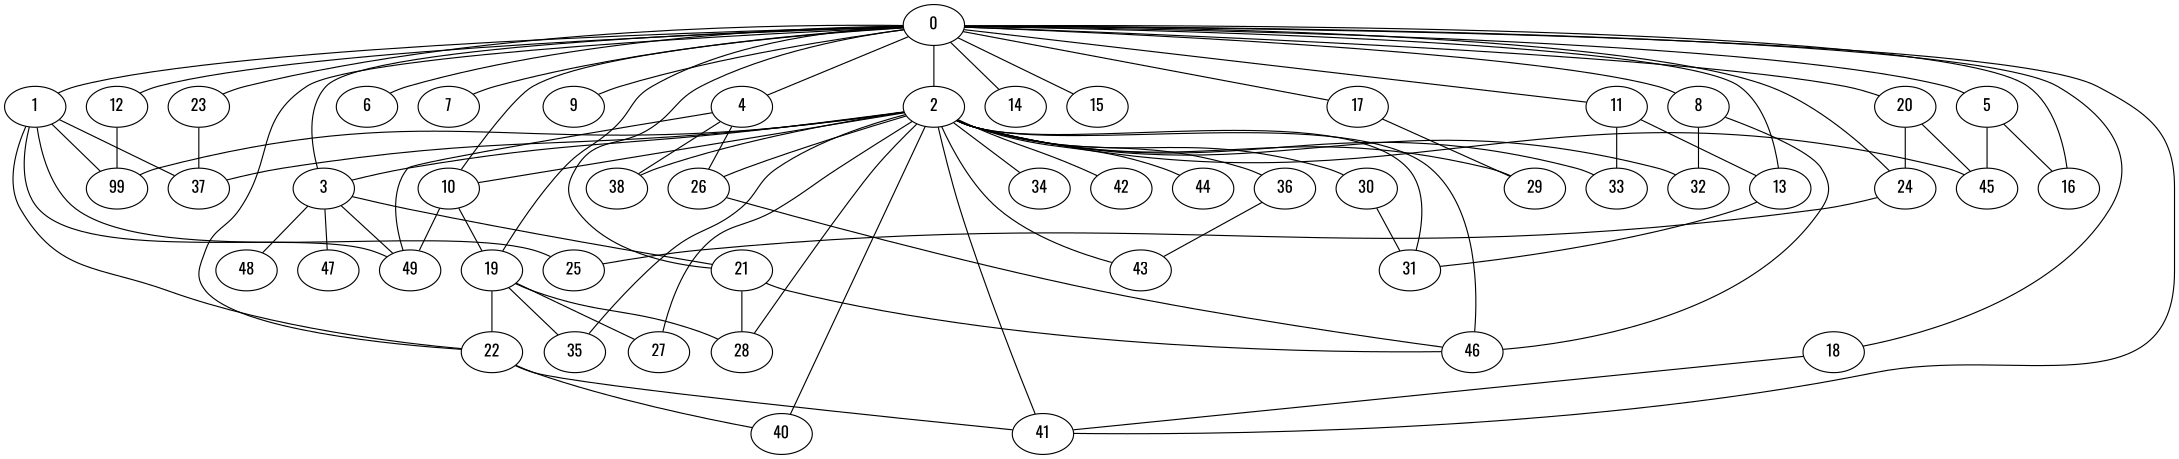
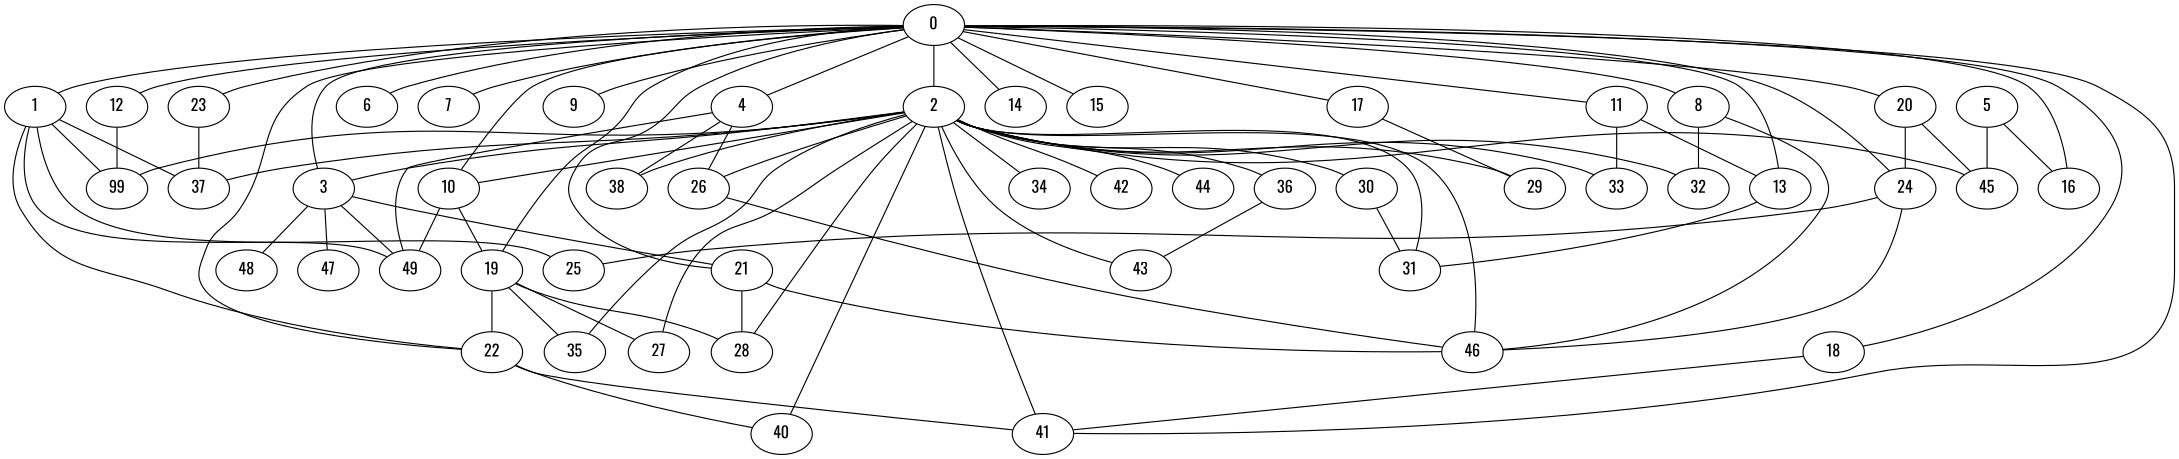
edge "0" -- "5": removed
edge "24" -- "46": added
